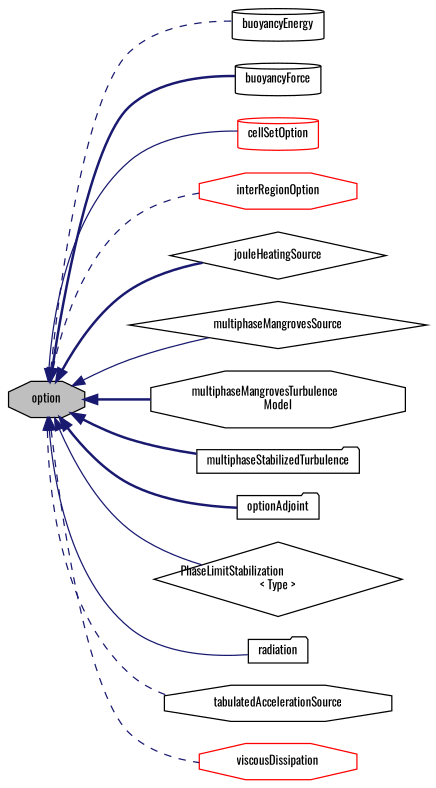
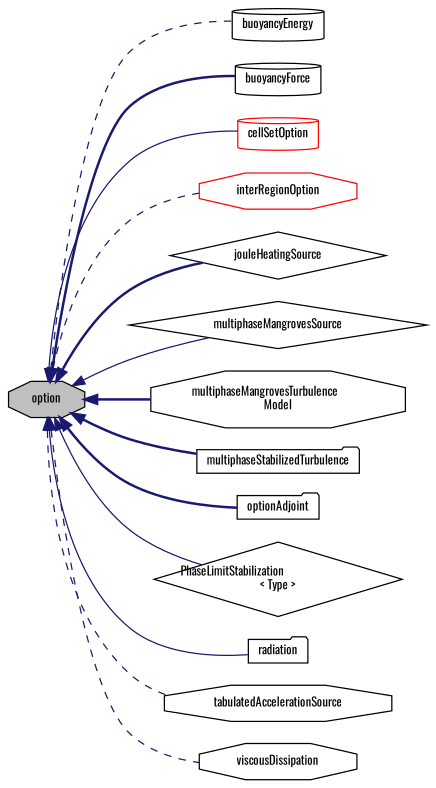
node "viscousDissipation": color red -> black
